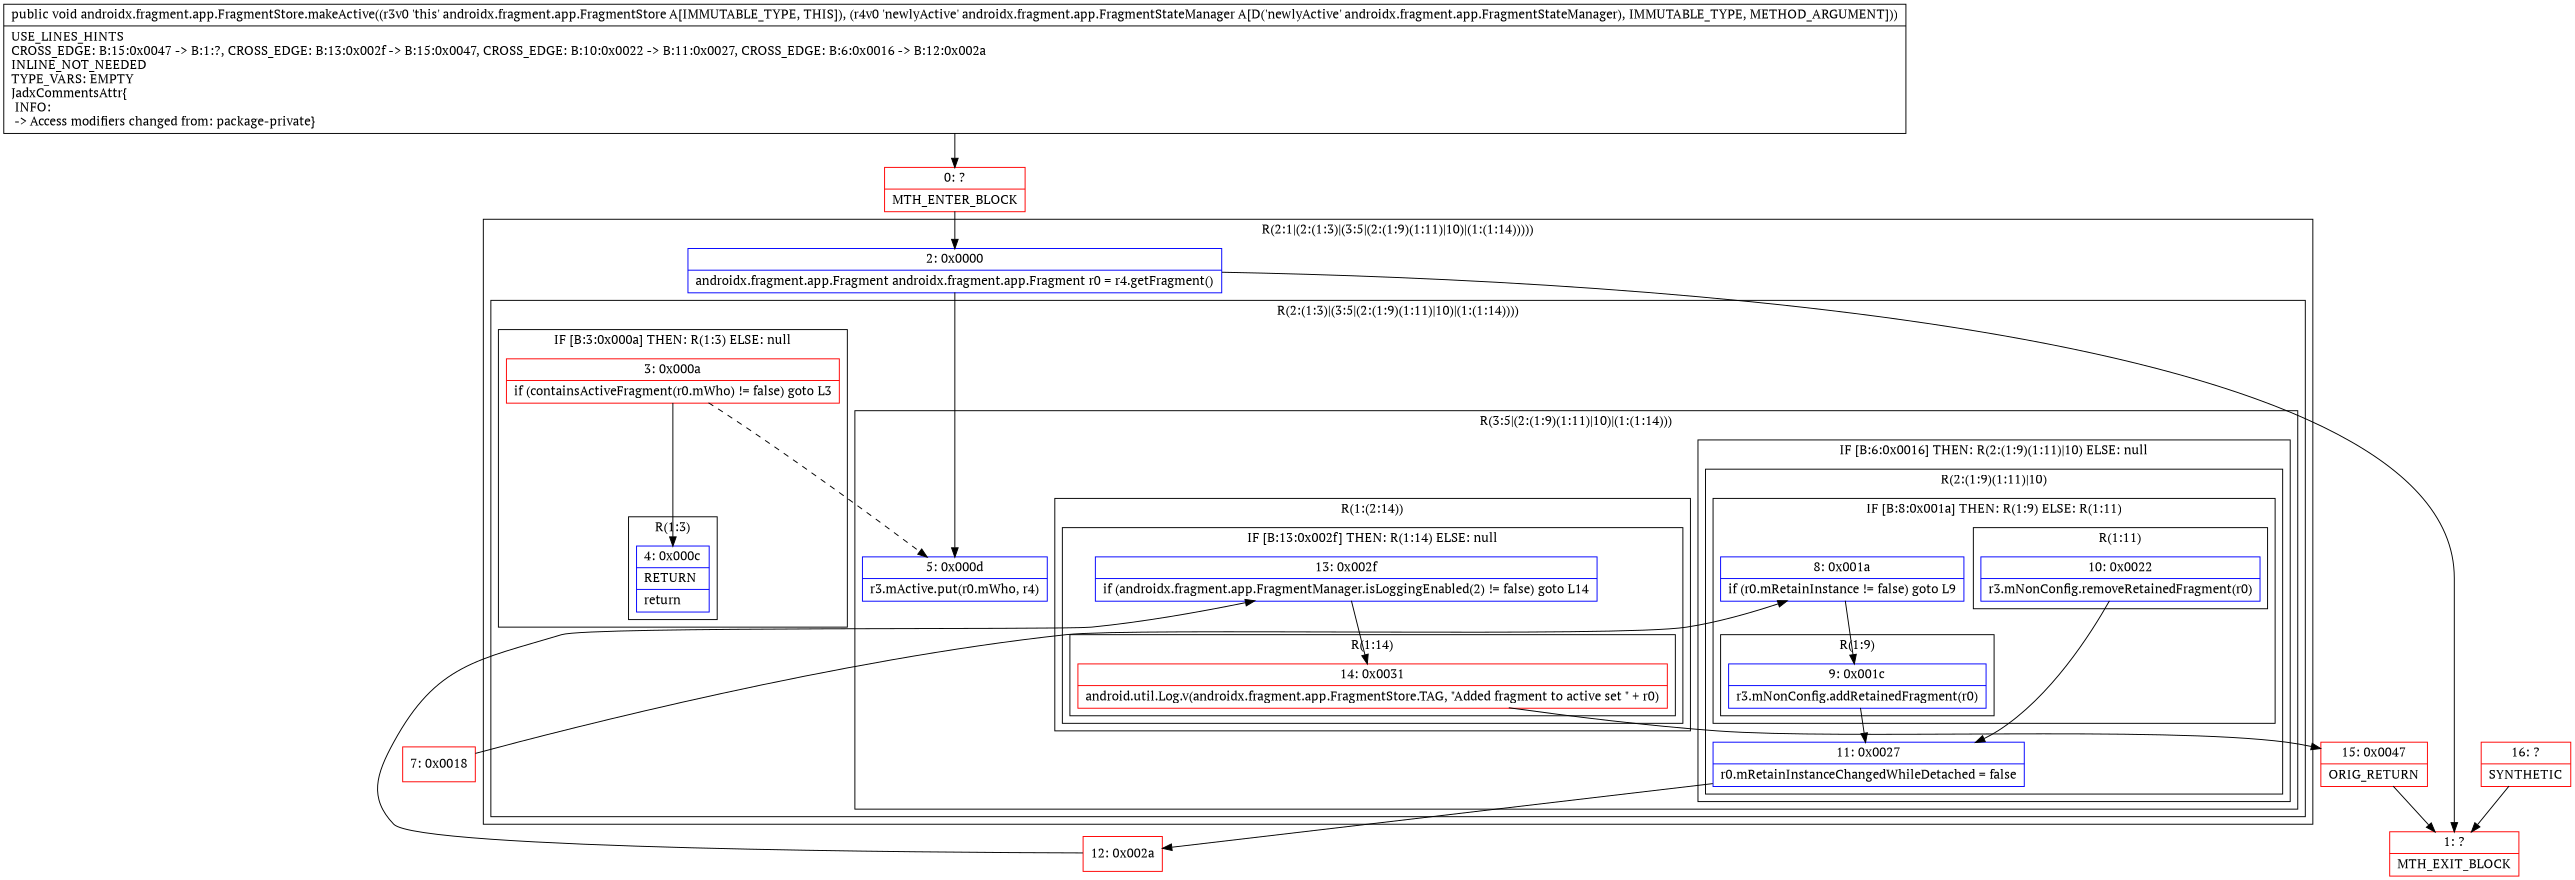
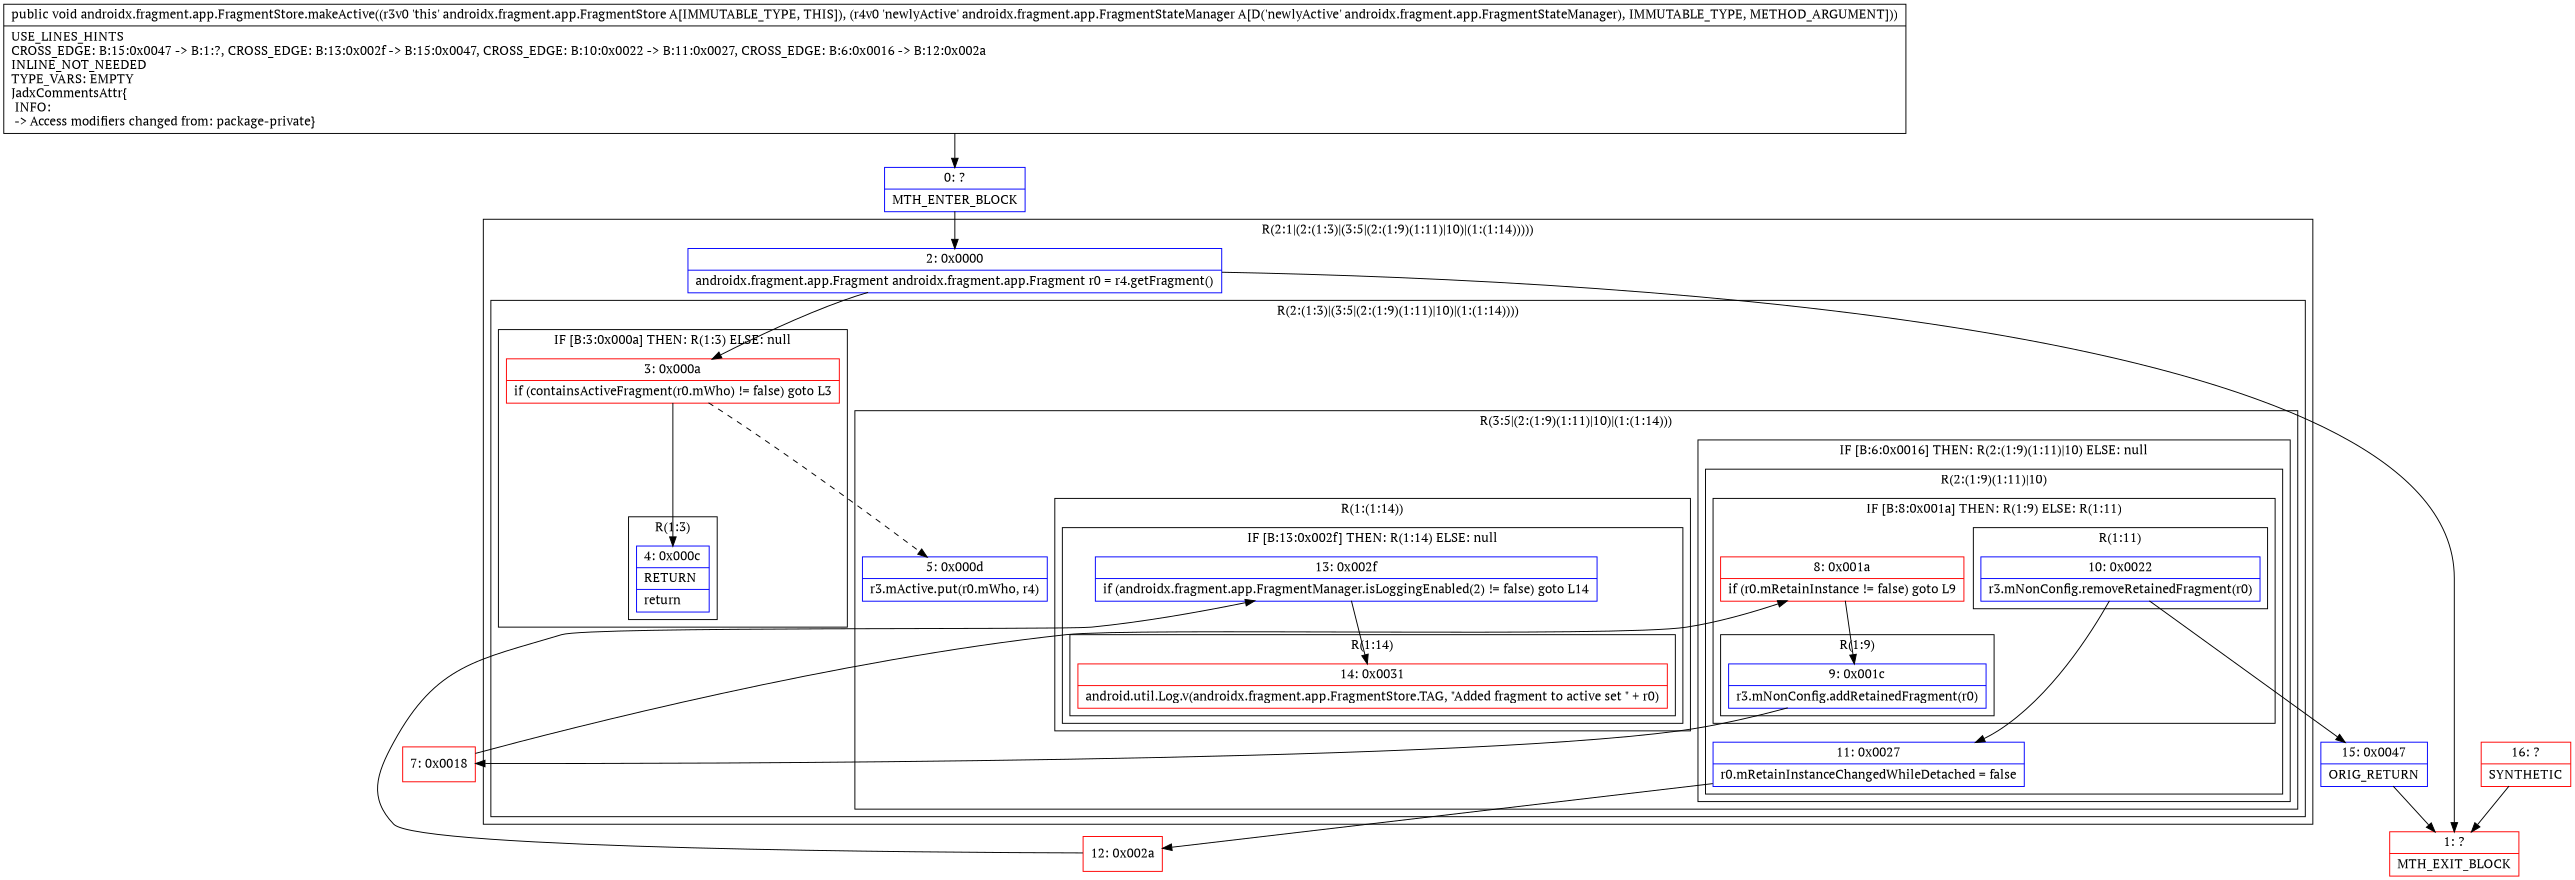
node "0: ?": color red -> blue
edge "2: 0x0000" -> "5: 0x000d": now "2: 0x0000" -> "3: 0x000a"
cluster "R(1:(2:14))": label "R(1:(2:14))" -> "R(1:(1:14))"
node "8: 0x001a": color blue -> red
edge "9: 0x001c" -> "11: 0x0027": now "9: 0x001c" -> "7: 0x0018"
edge "14: 0x0031" -> "15: 0x0047": now "10: 0x0022" -> "15: 0x0047"
node "15: 0x0047": color red -> blue
